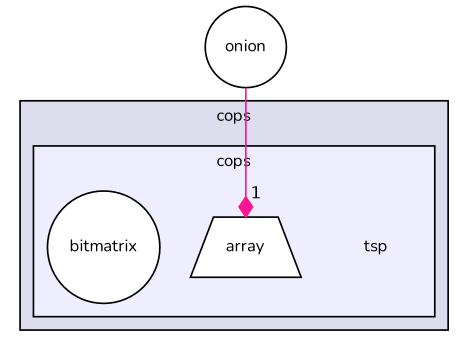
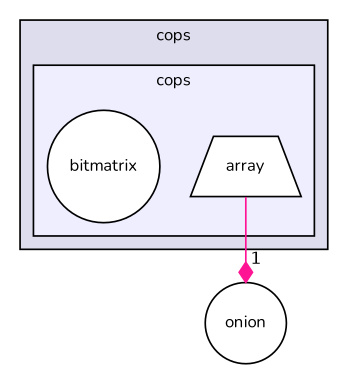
edge "onion" -> "array": reversed
node "tsp": removed
